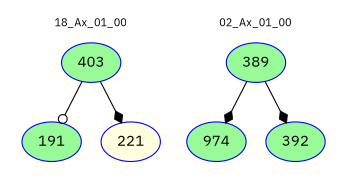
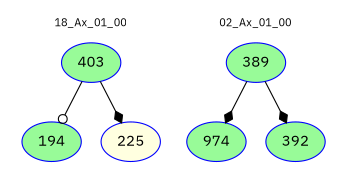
node "191": label "191" -> "194"
node "221": label "221" -> "225"
